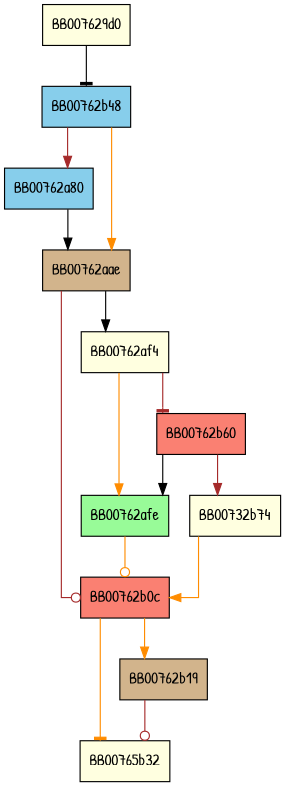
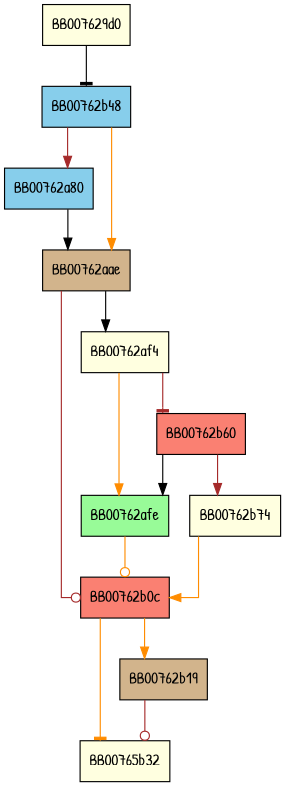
node "BB00732b74": label "BB00732b74" -> "BB00762b74"
